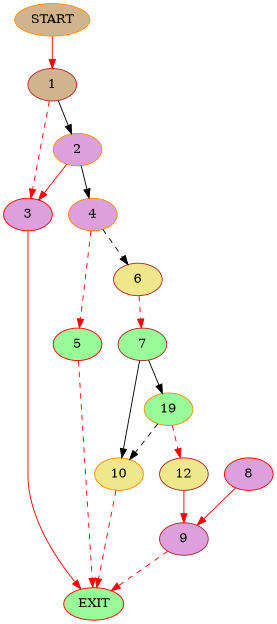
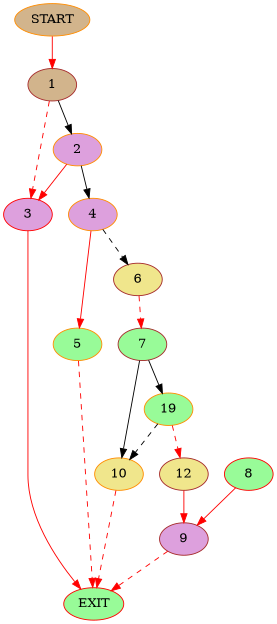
edge "4" -> "5": style dashed -> solid
node "5": color red -> darkorange
node "8": fillcolor plum -> palegreen
